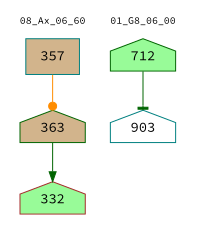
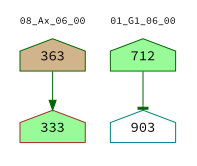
cluster "08_Ax_06_60": label "08_Ax_06_60" -> "08_Ax_06_00"
cluster "01_G8_06_00": label "01_G8_06_00" -> "01_G1_06_00"
node "357": removed
node "332": label "332" -> "333"
